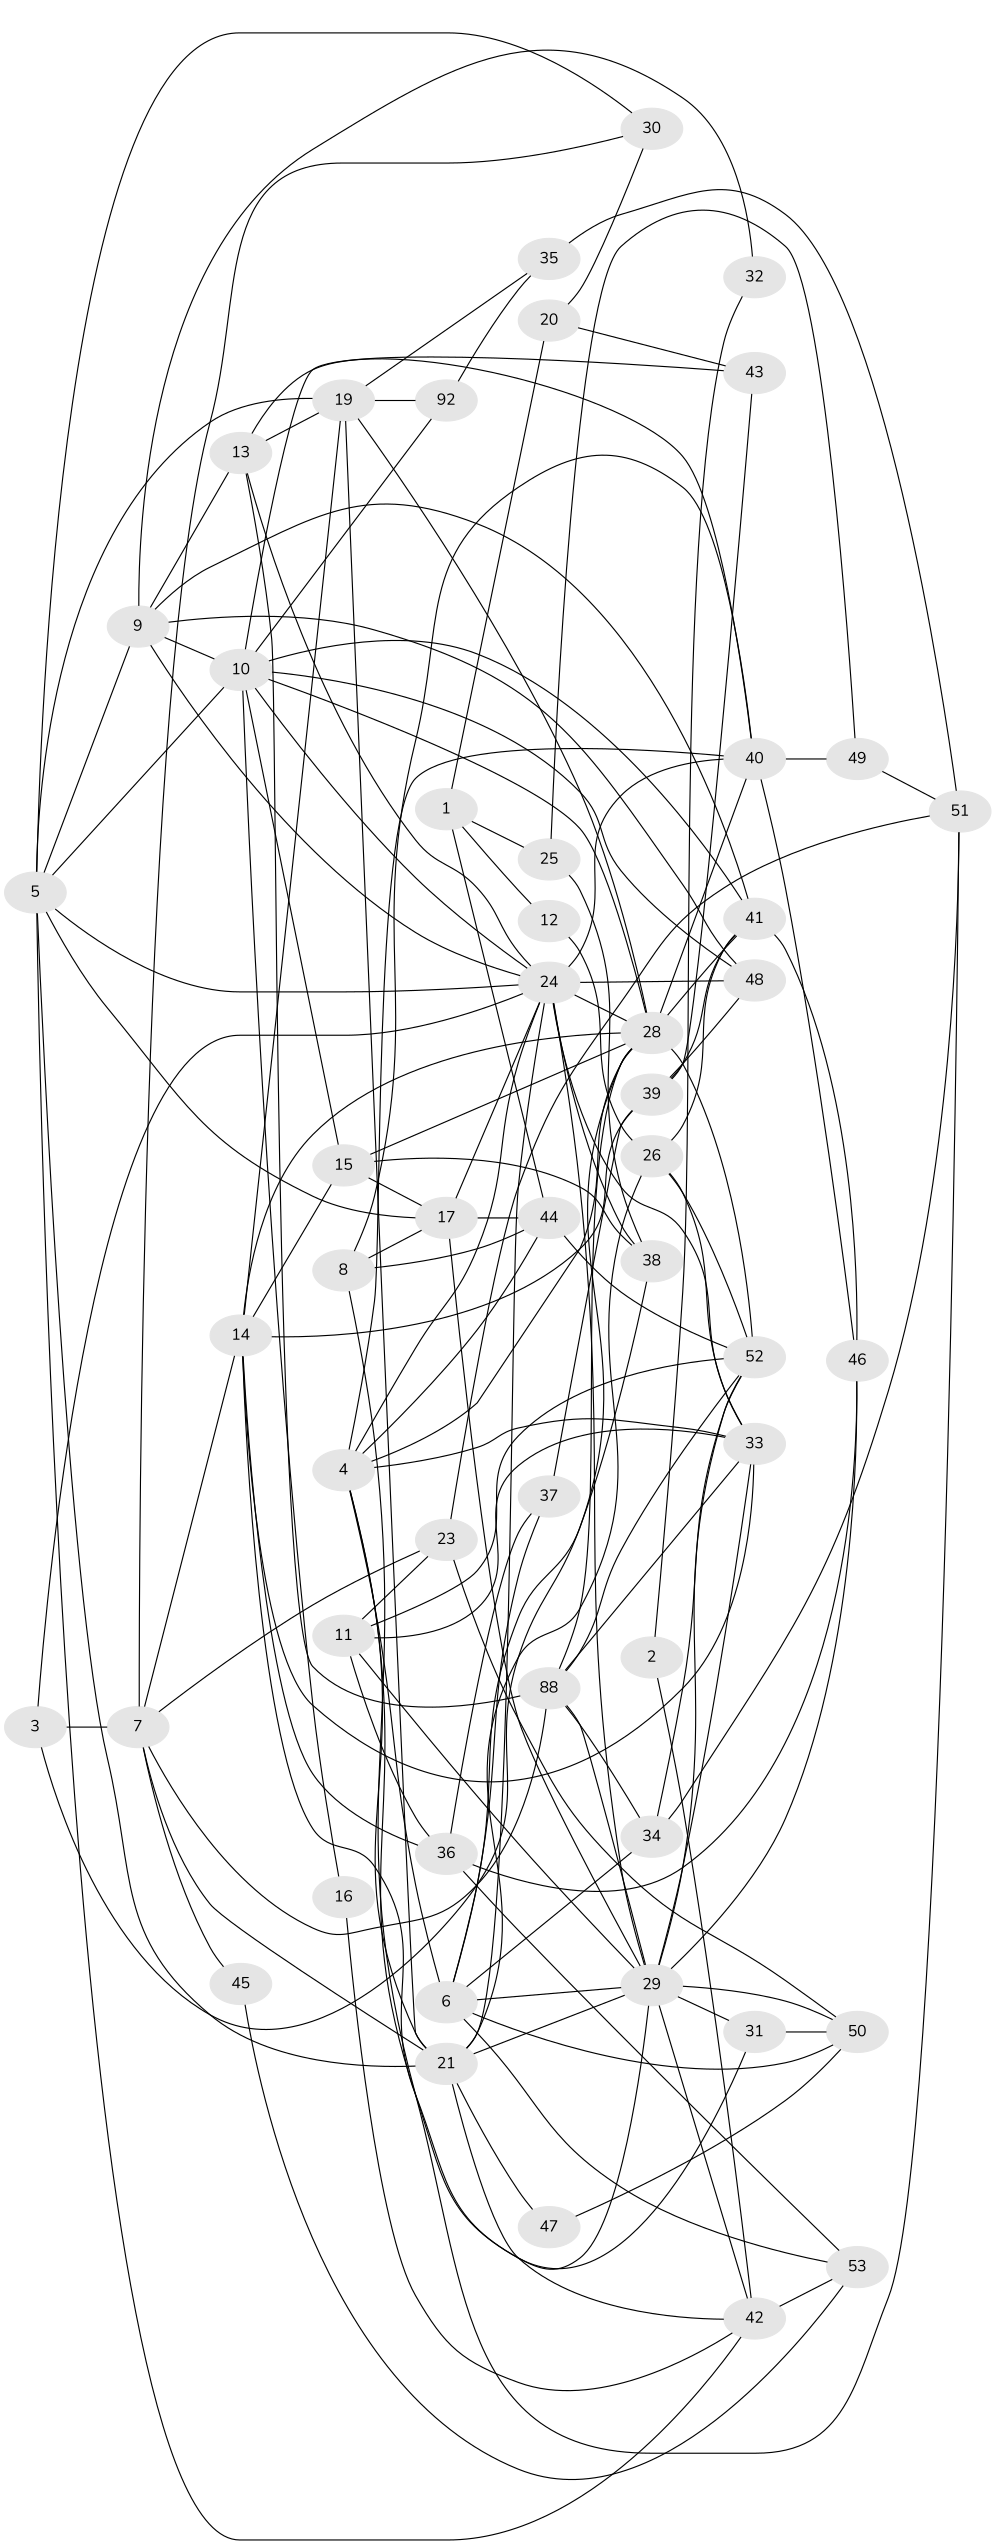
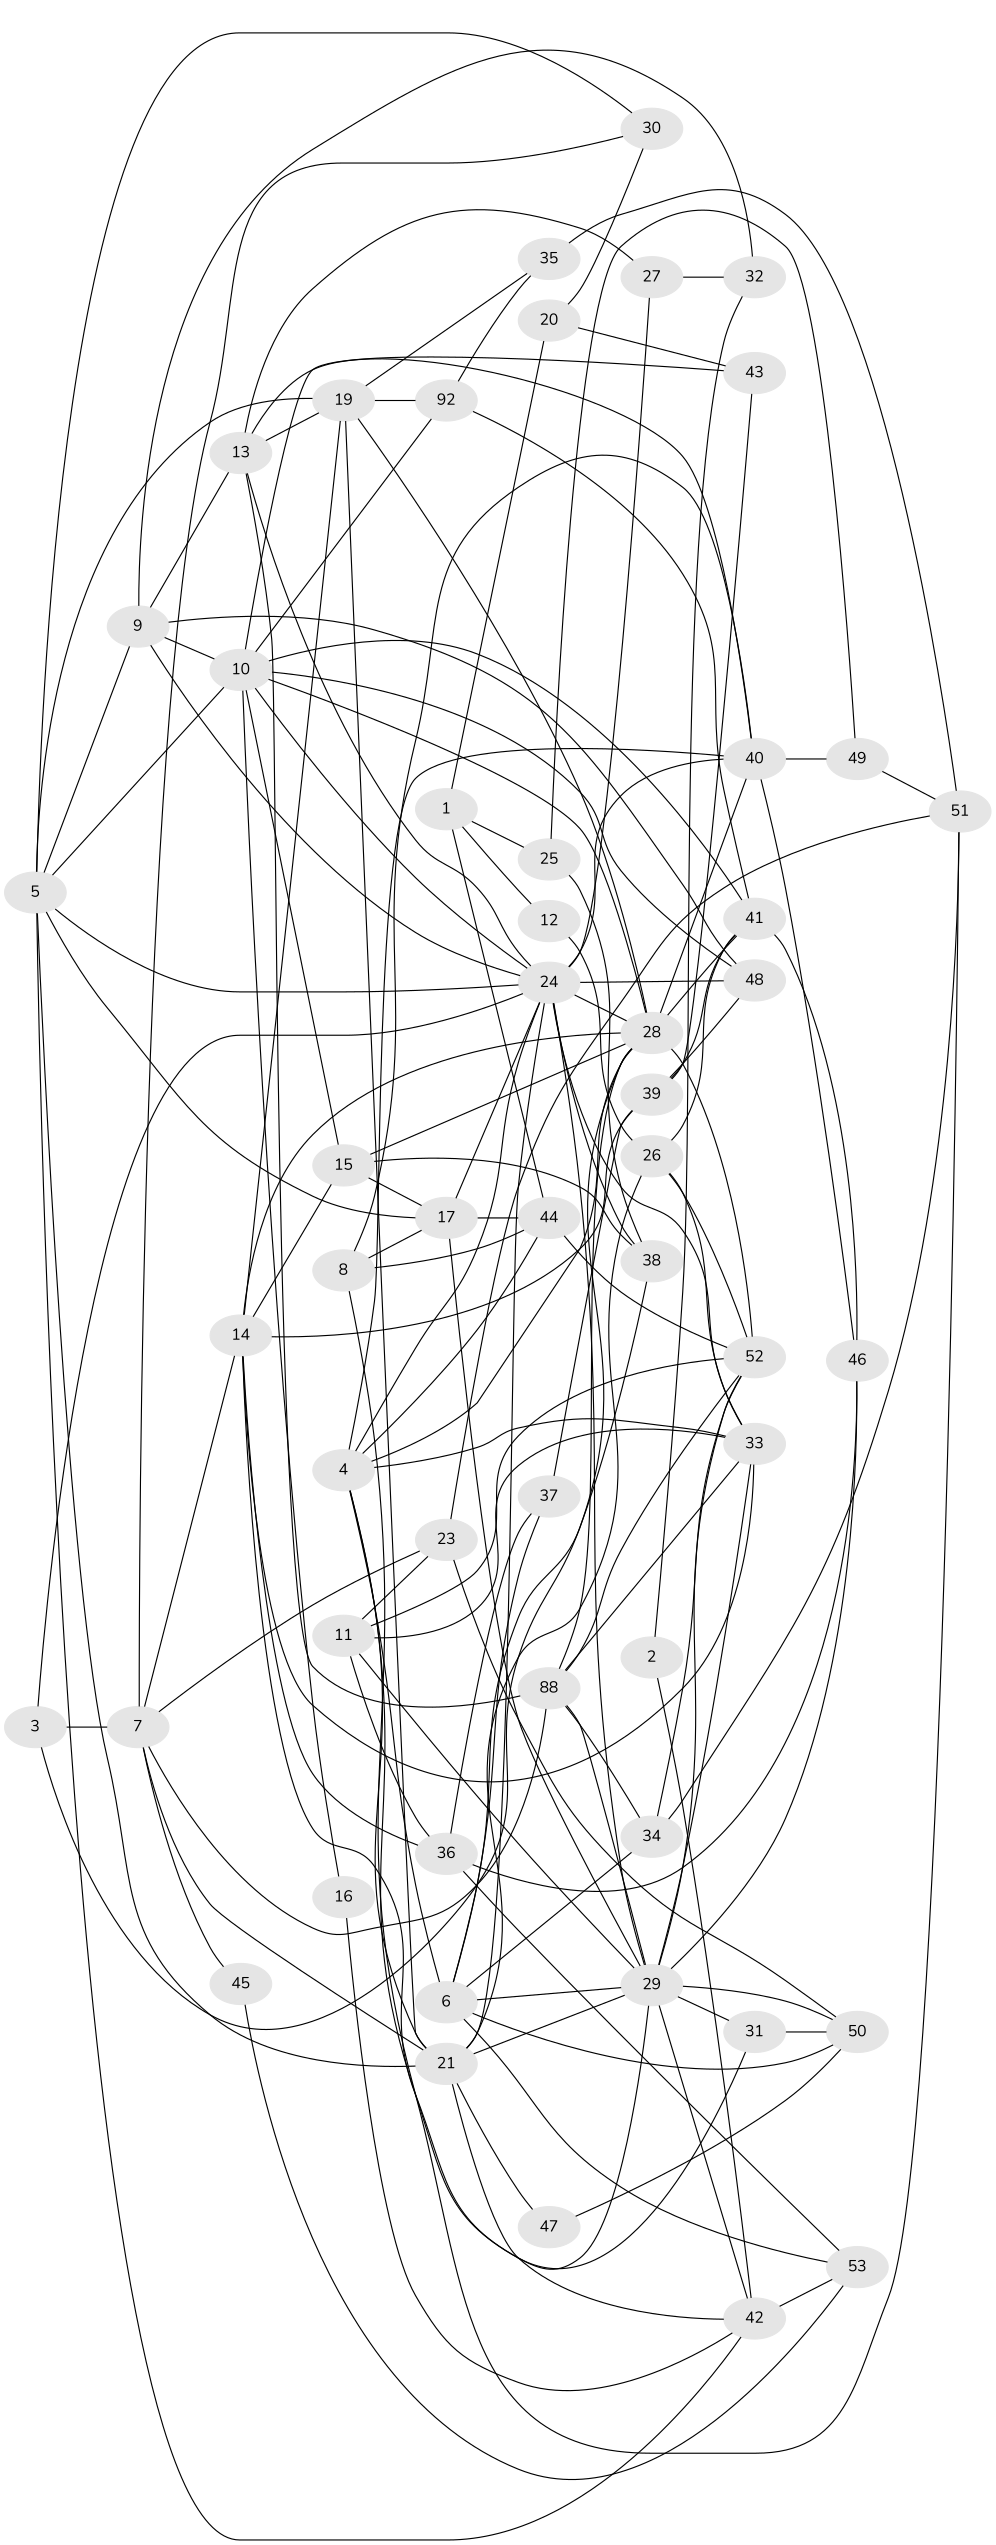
node "27": added
edge "9" -- "41": now "92" -- "41"
